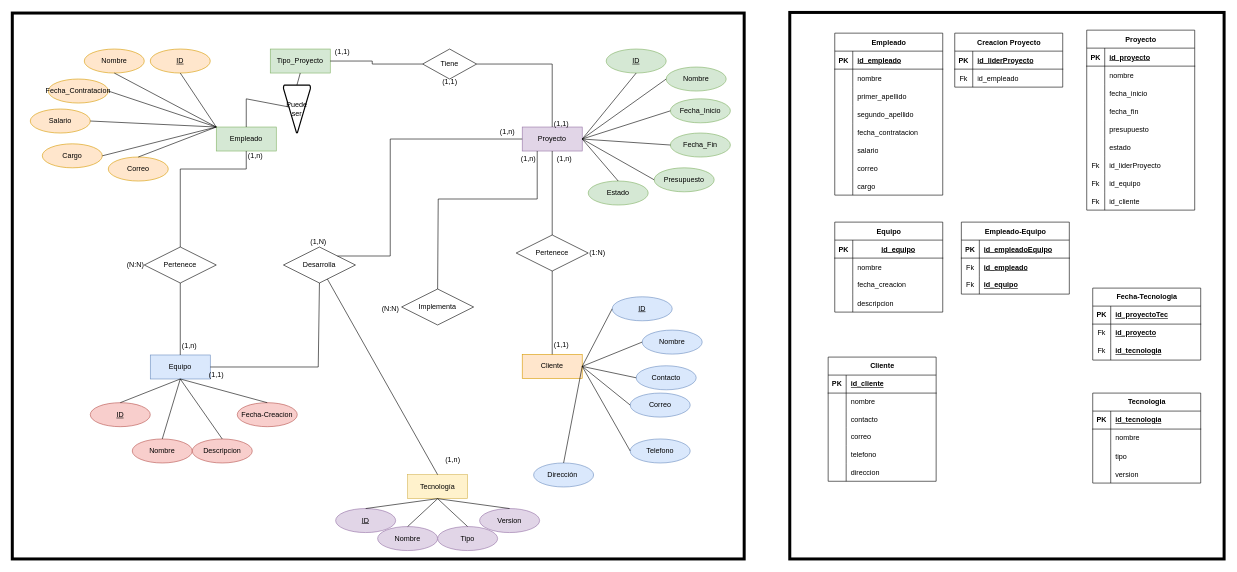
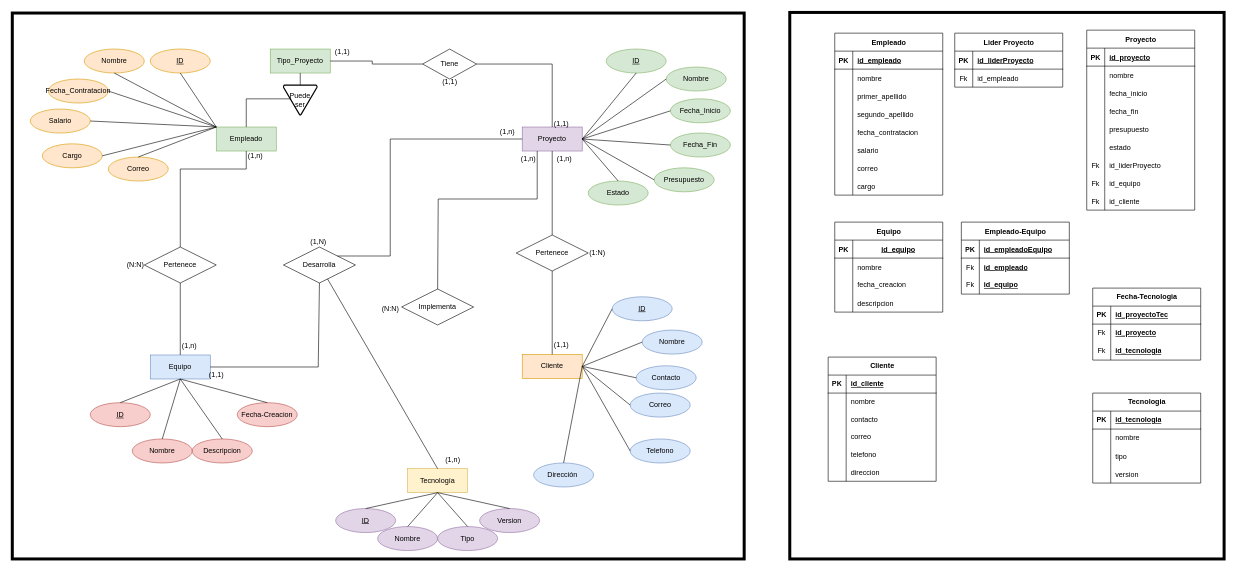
node "Creacion Proyecto": label "Creacion Proyecto" -> "Lider Proyecto"
node "Puede ser": size 27x48 -> 34x30
node "Tecnología": moved (438, 487) -> (438, 481)
